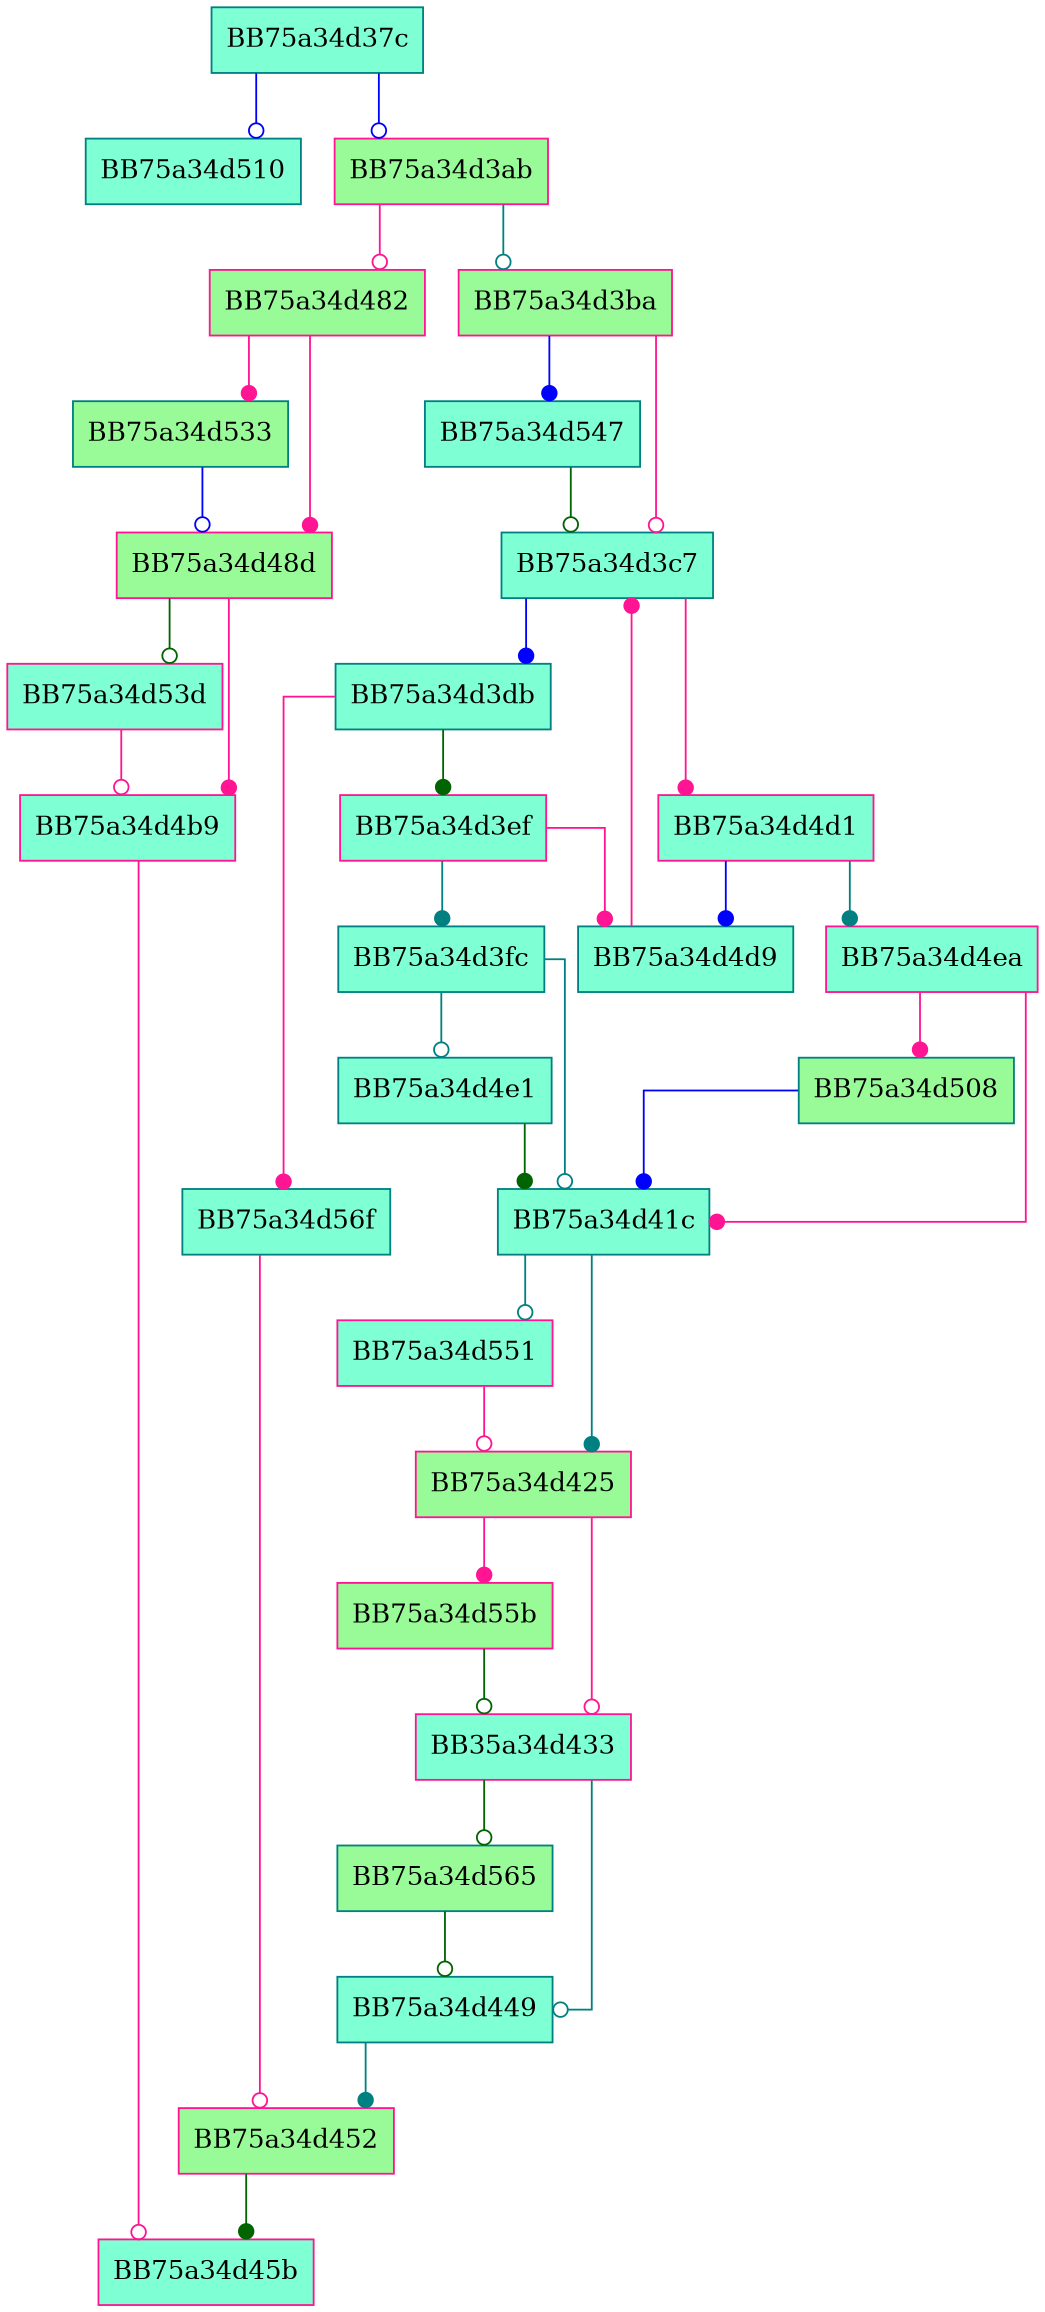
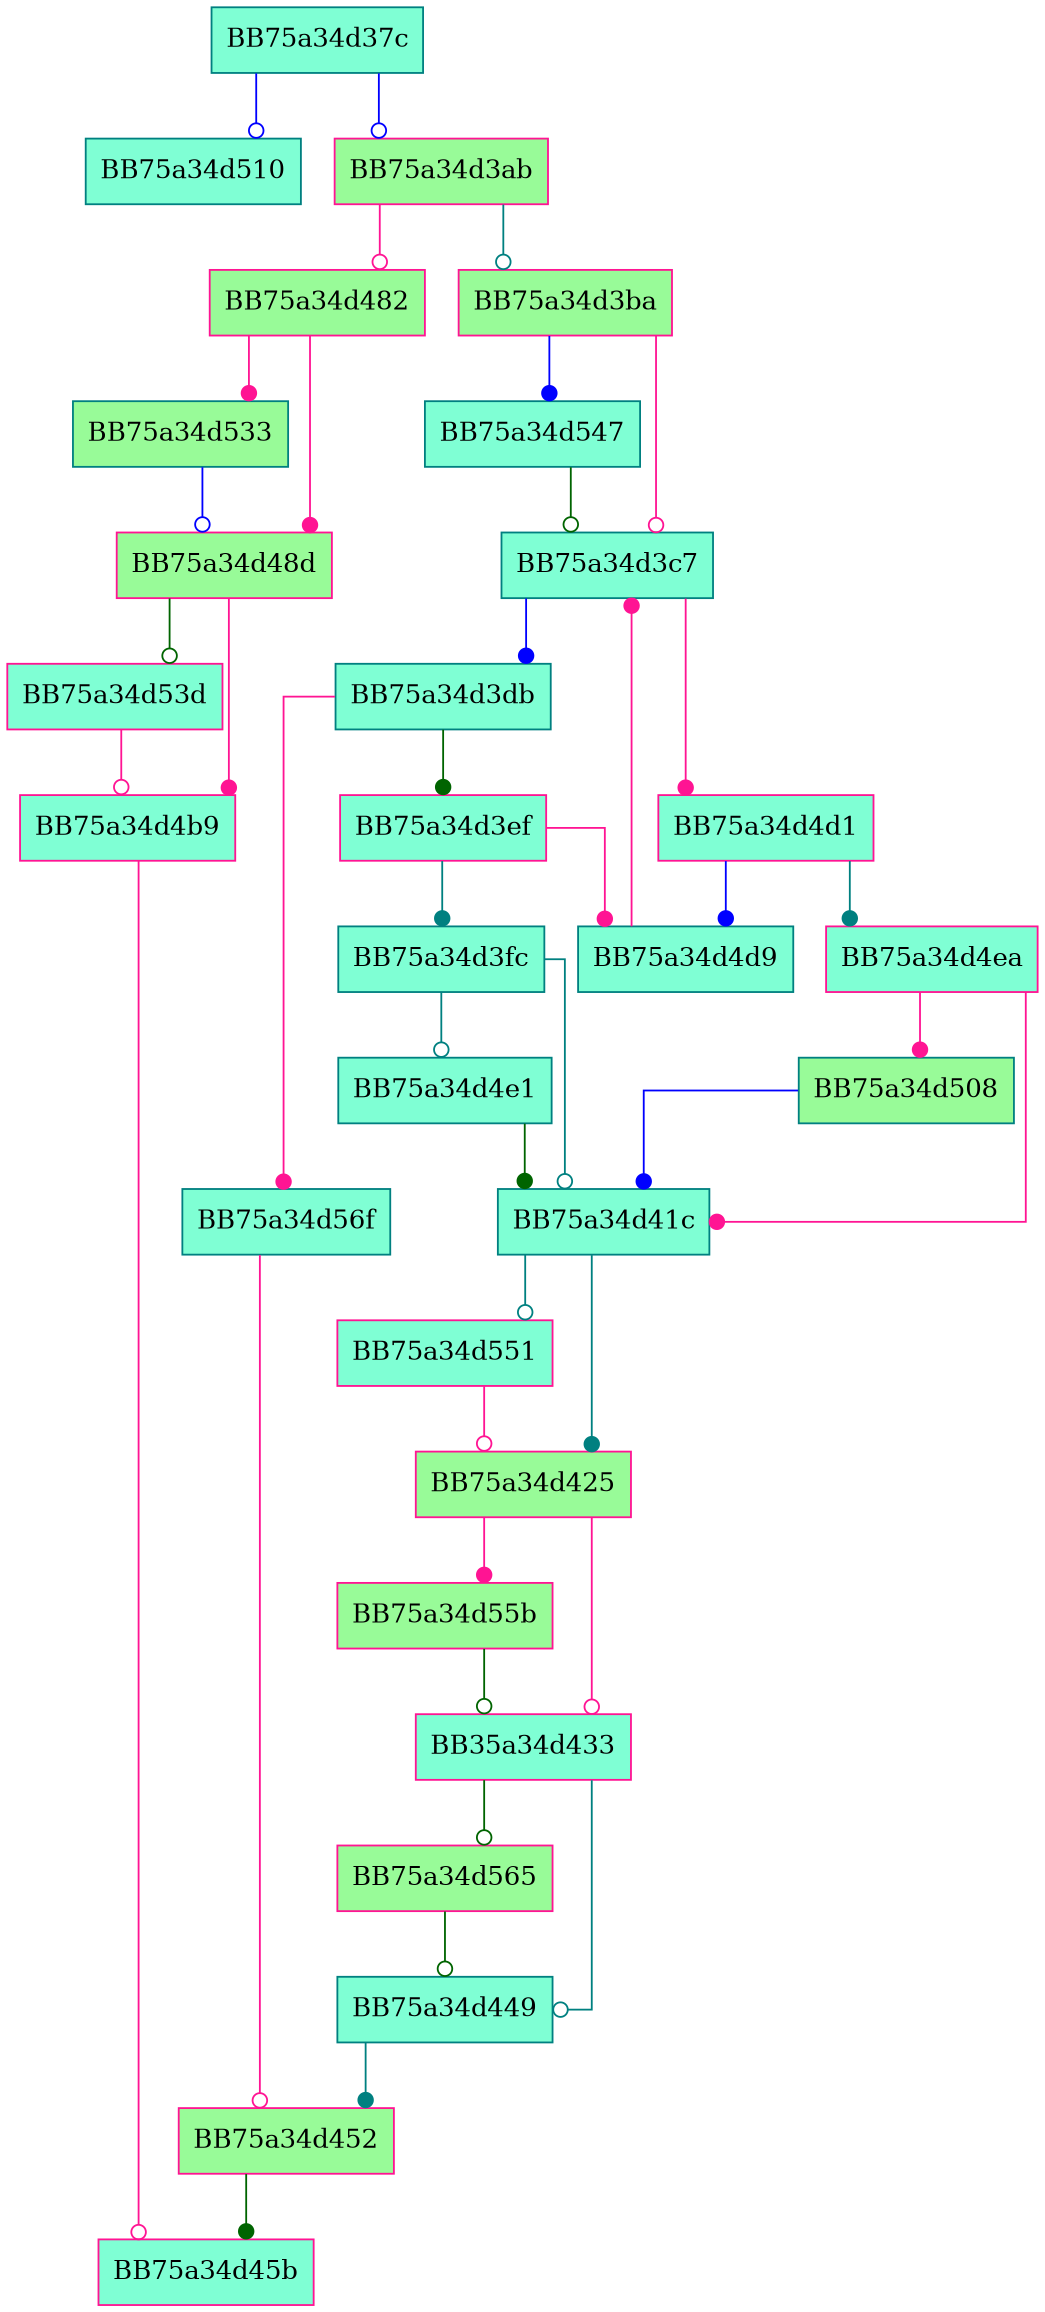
node "BB75a34d565": color teal -> deeppink
